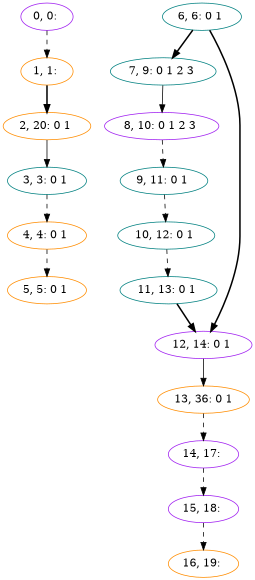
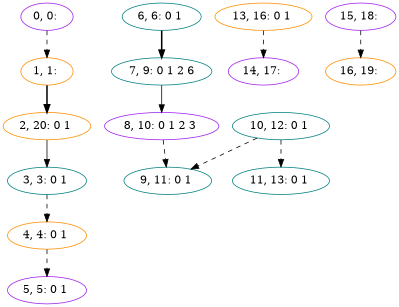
node "7, 9: 0 1 2 3": label "7, 9: 0 1 2 3" -> "7, 9: 0 1 2 6"
edge "9, 11: 0 1" -> "10, 12: 0 1": reversed
node "5, 5: 0 1": color darkorange -> purple
node "12, 14: 0 1": removed
node "13, 36: 0 1": label "13, 36: 0 1" -> "13, 16: 0 1"
edge "14, 17:" -> "15, 18:": removed
